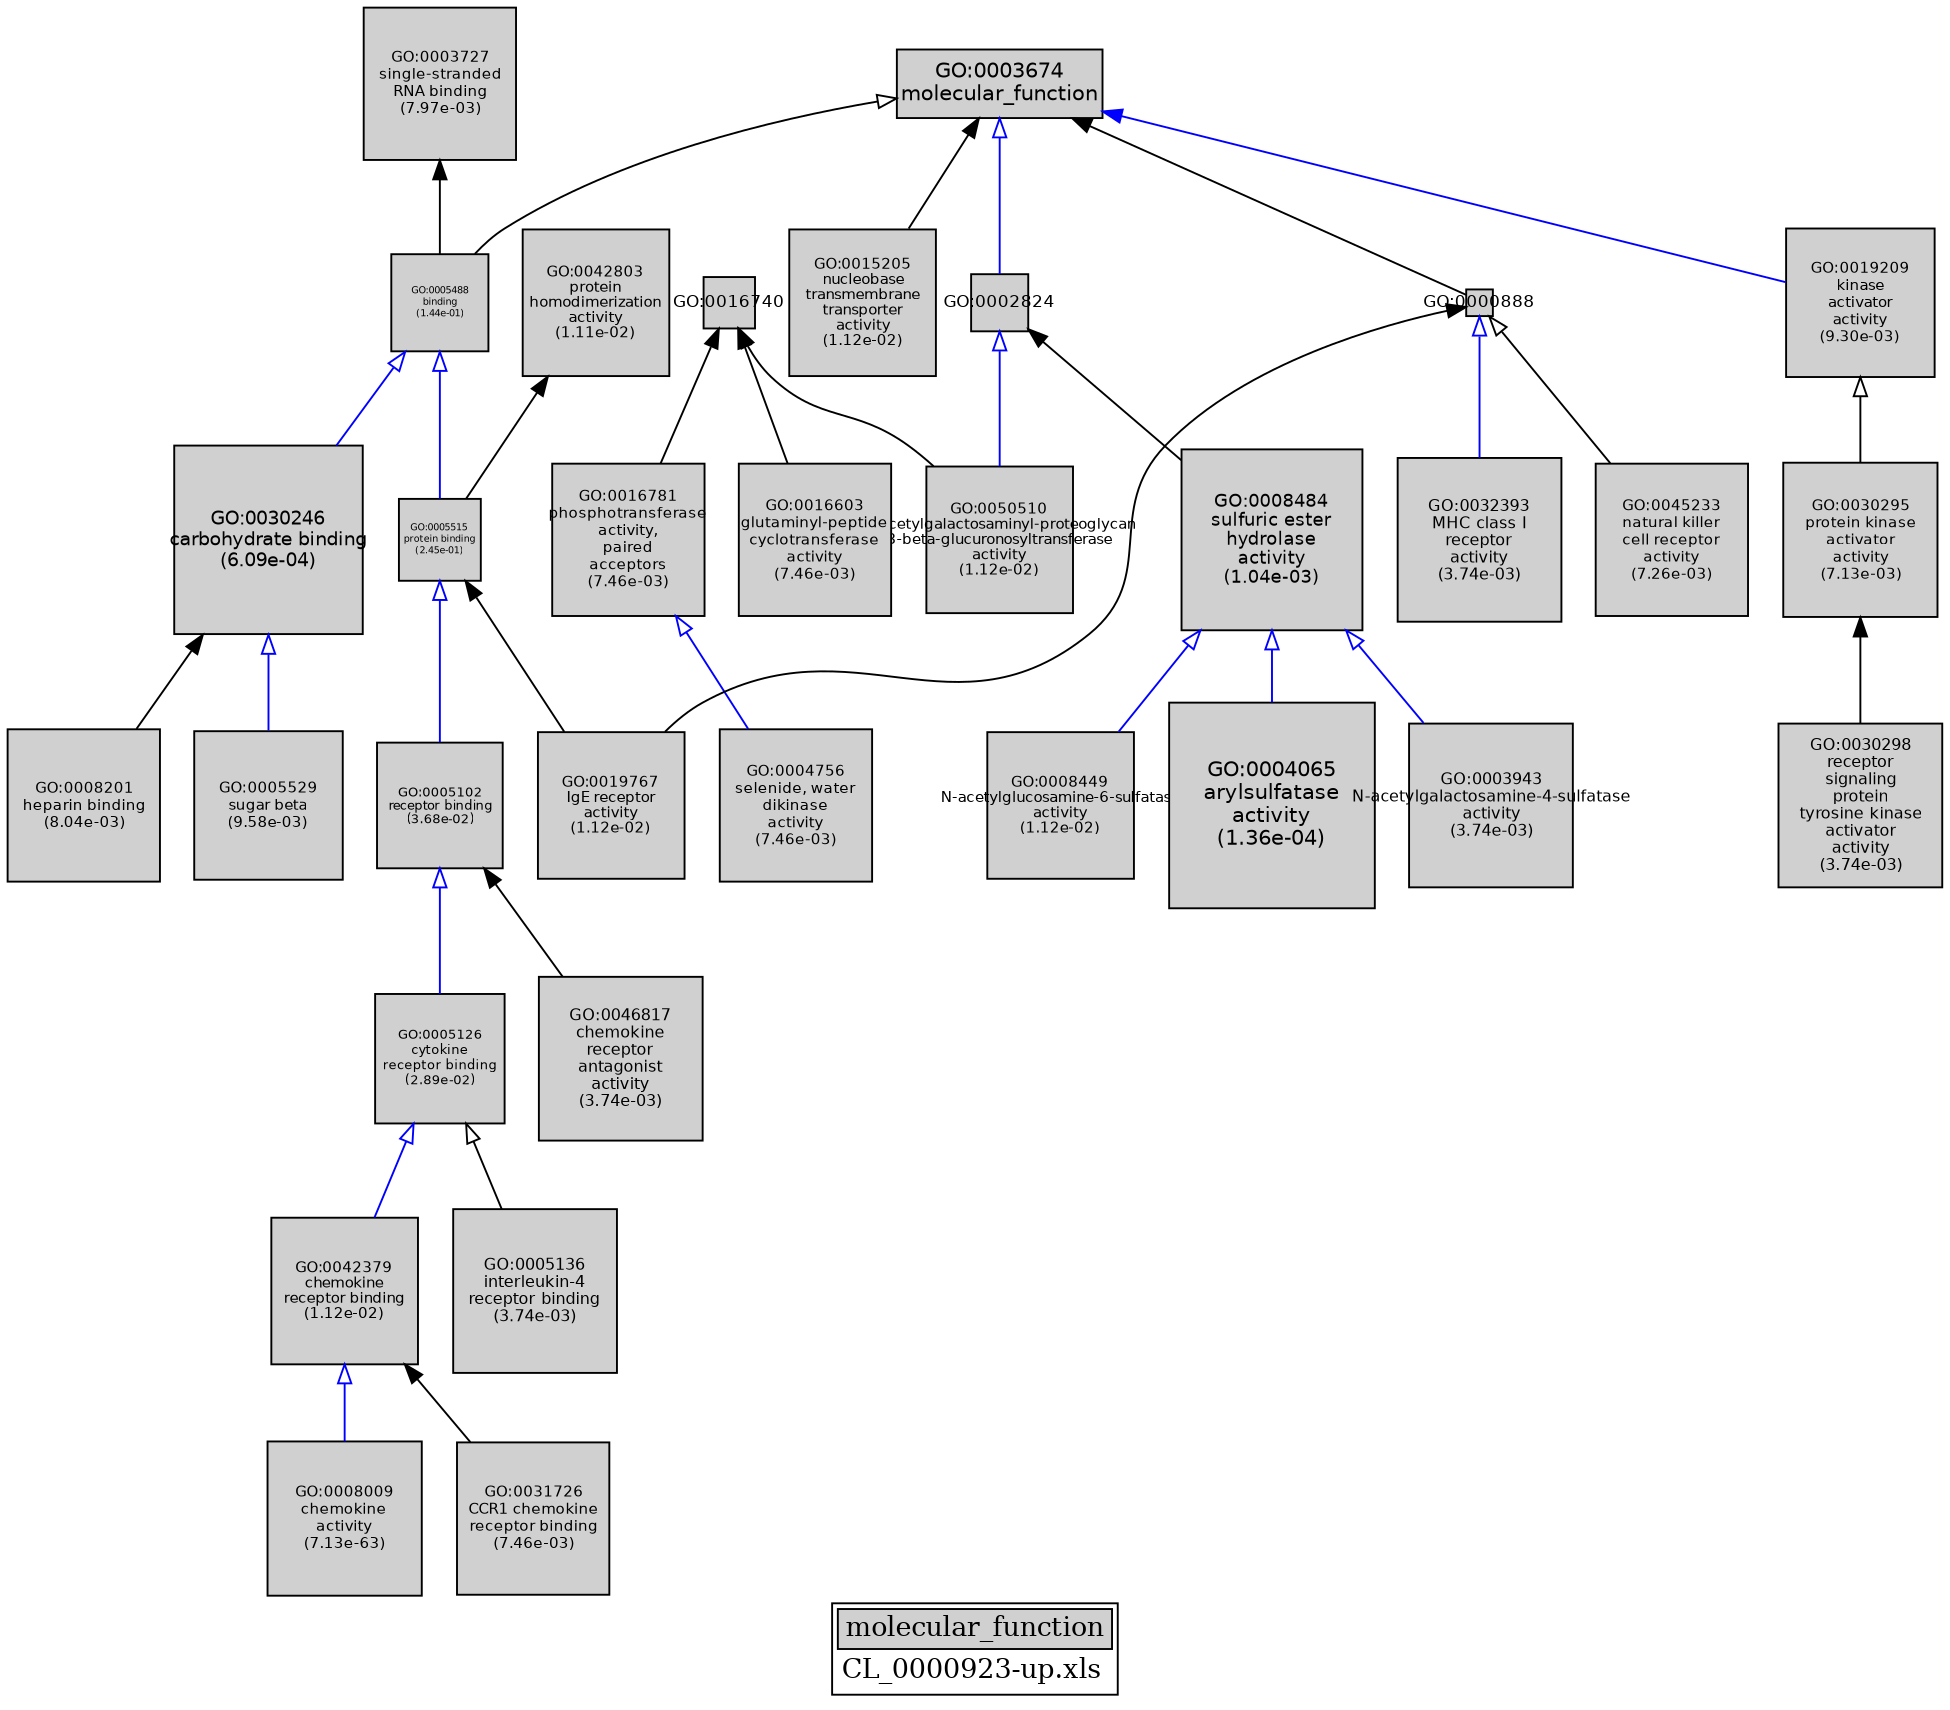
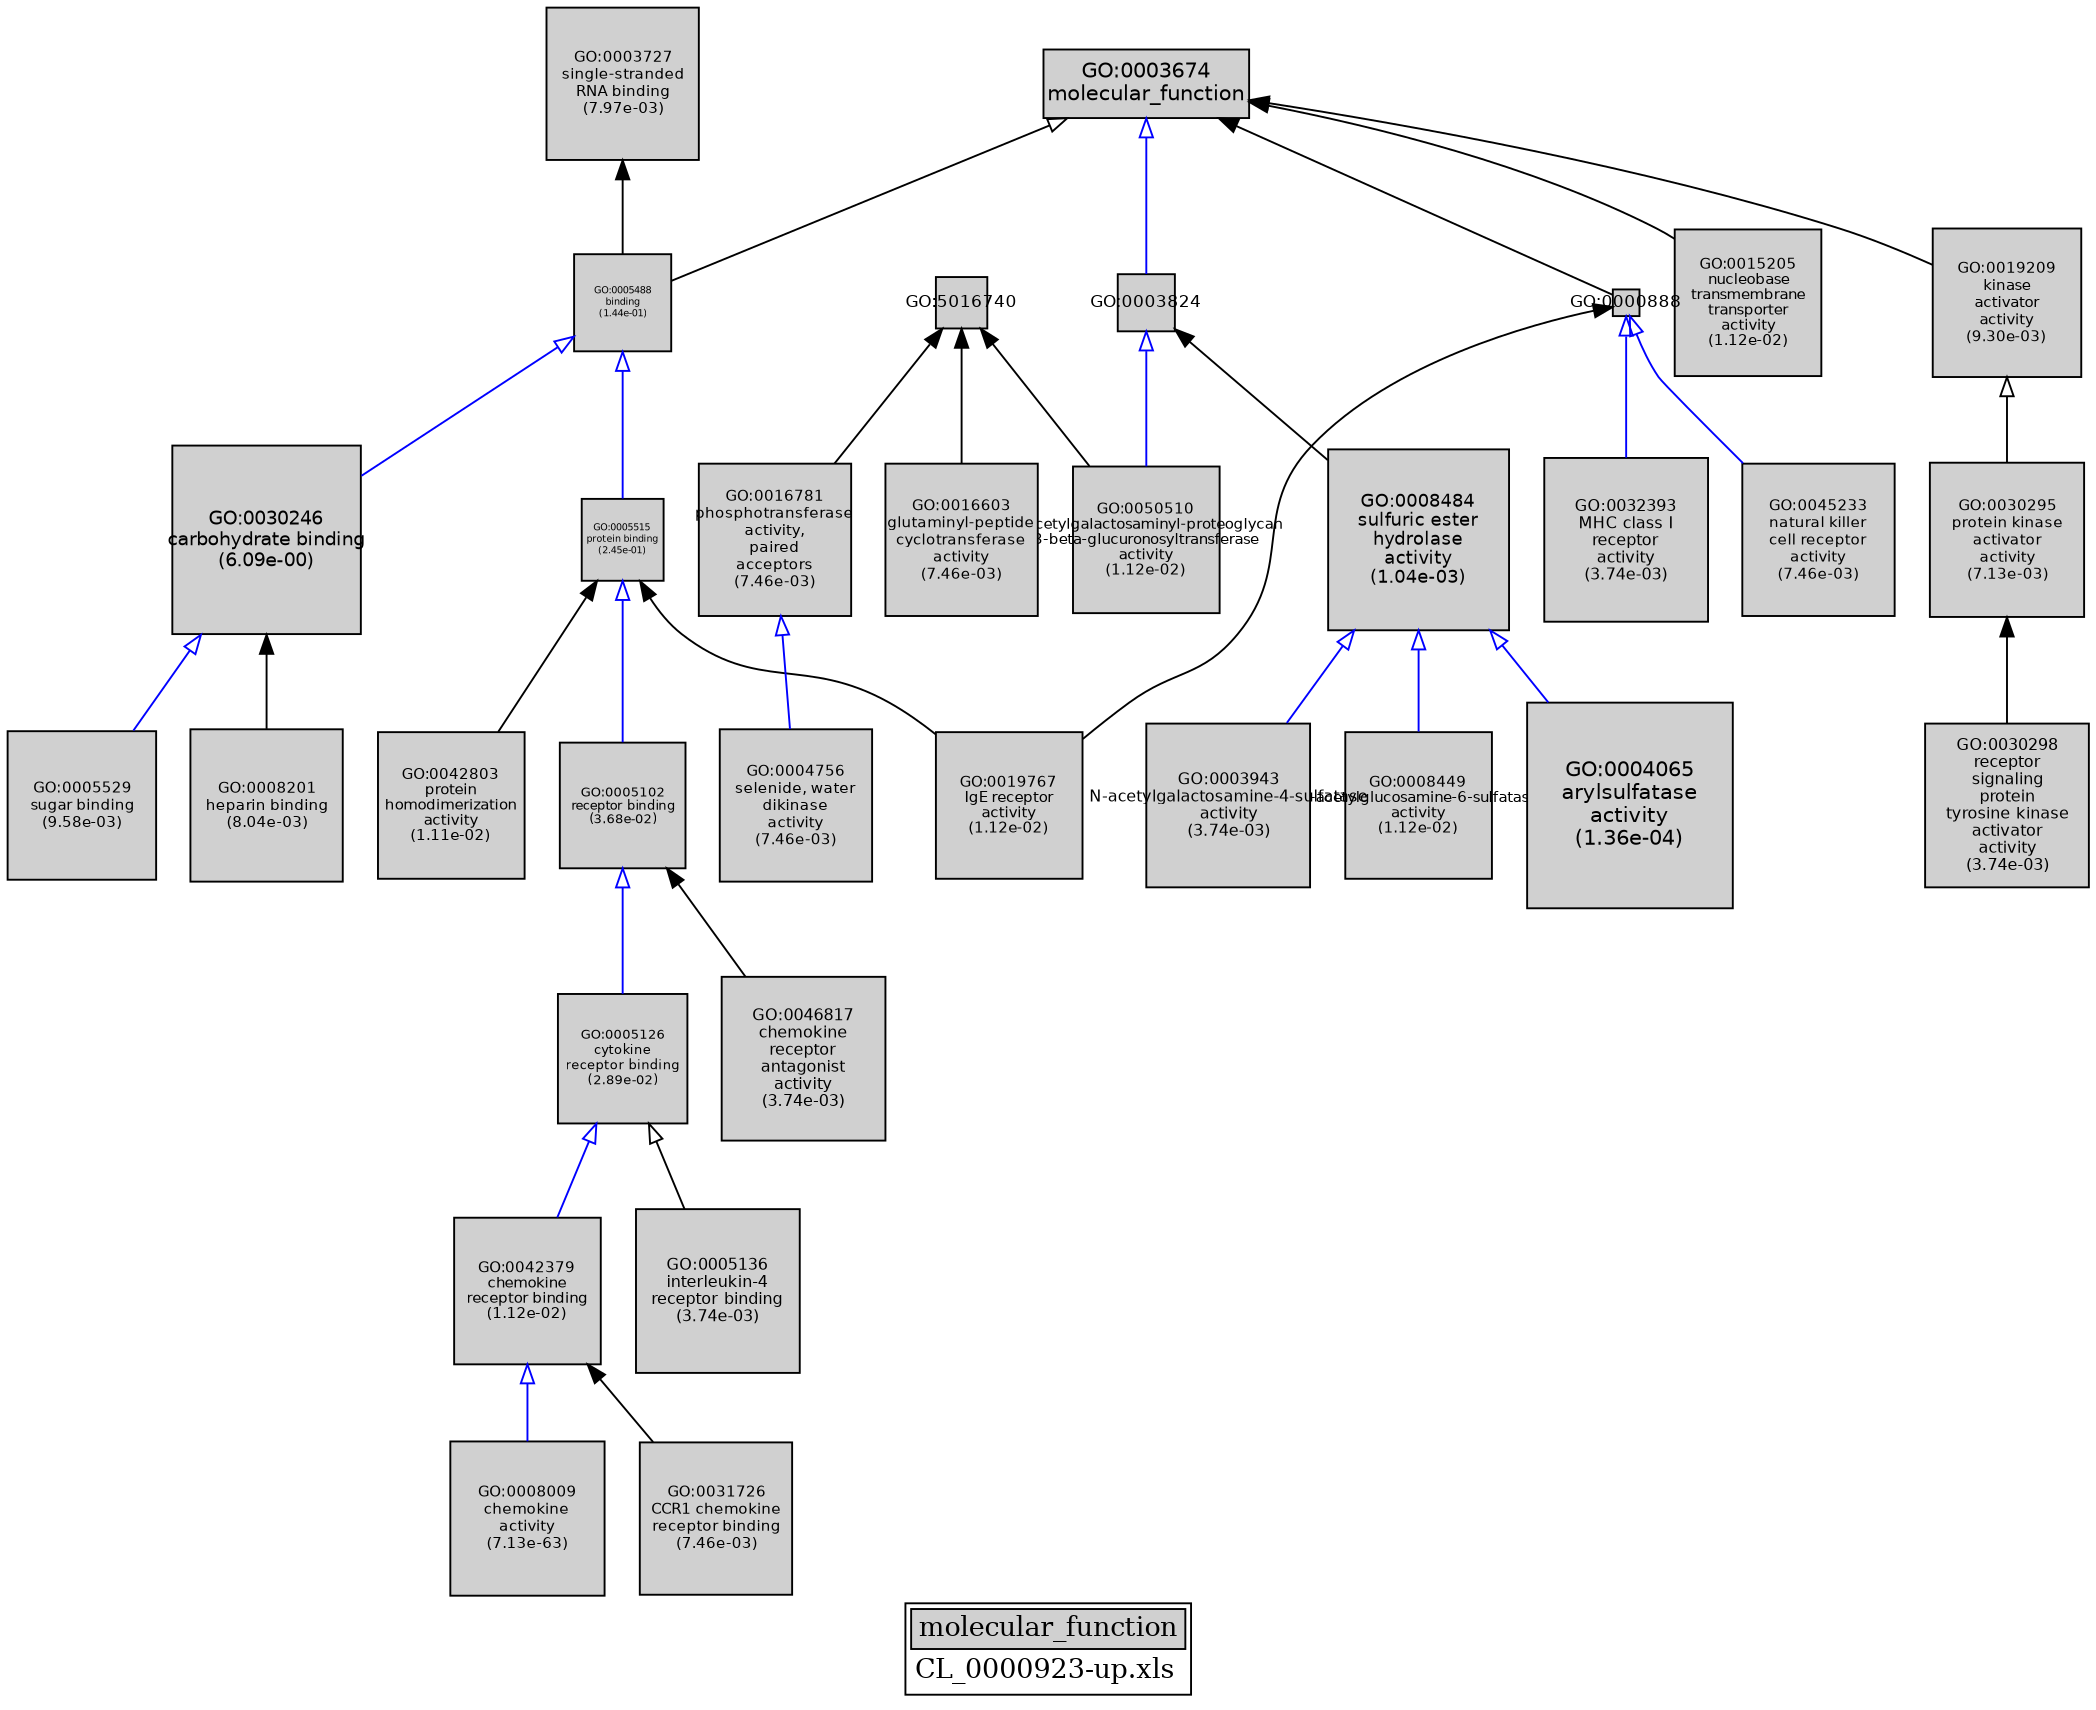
edge "GO:0019209" -> "GO:0003674": color blue -> black
node "GO:0016740": label "GO:0016740" -> "GO:5016740"
node "GO:0002824": label "GO:0002824" -> "GO:0003824"
edge "GO:0045233" -> "GO:0000888": color black -> blue
edge "GO:0005515" -> "GO:0042803": reversed
node "GO:0030246": text "(6.09e-04)" -> "(6.09e-00)"
node "GO:0045233": text "(7.26e-03)" -> "(7.46e-03)"
node "GO:0005529": text "sugar beta" -> "sugar binding"
